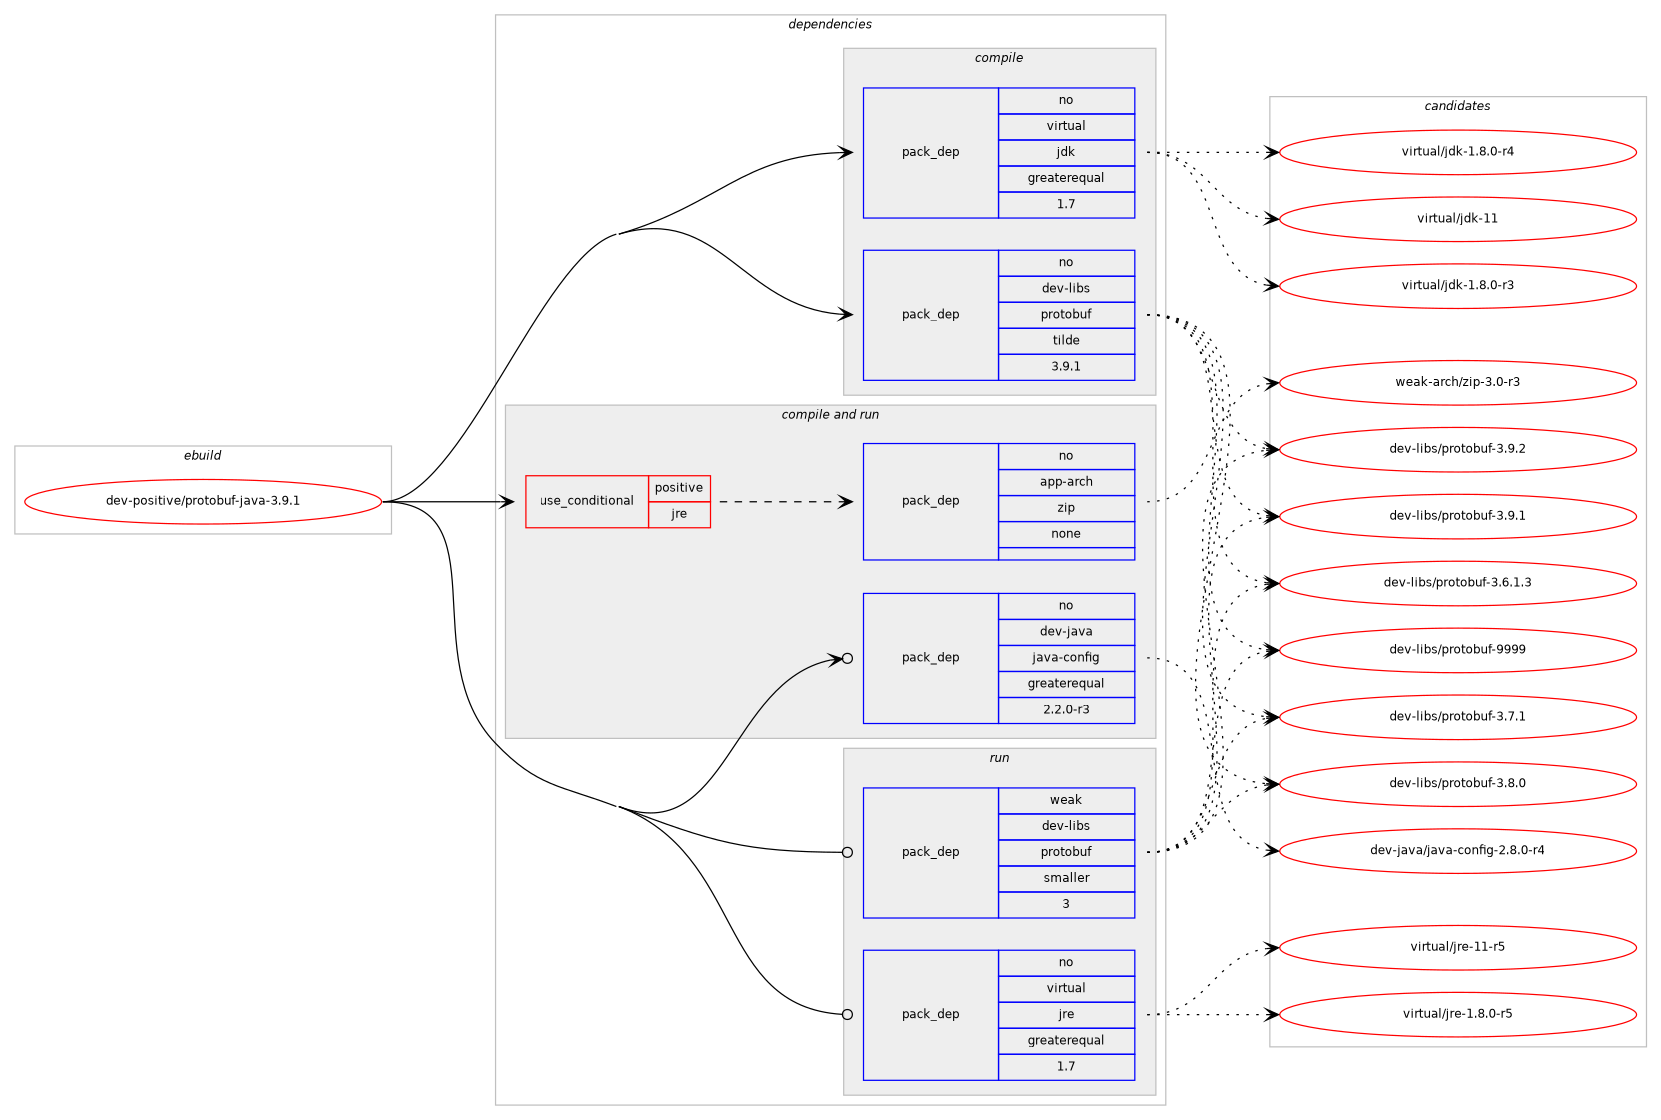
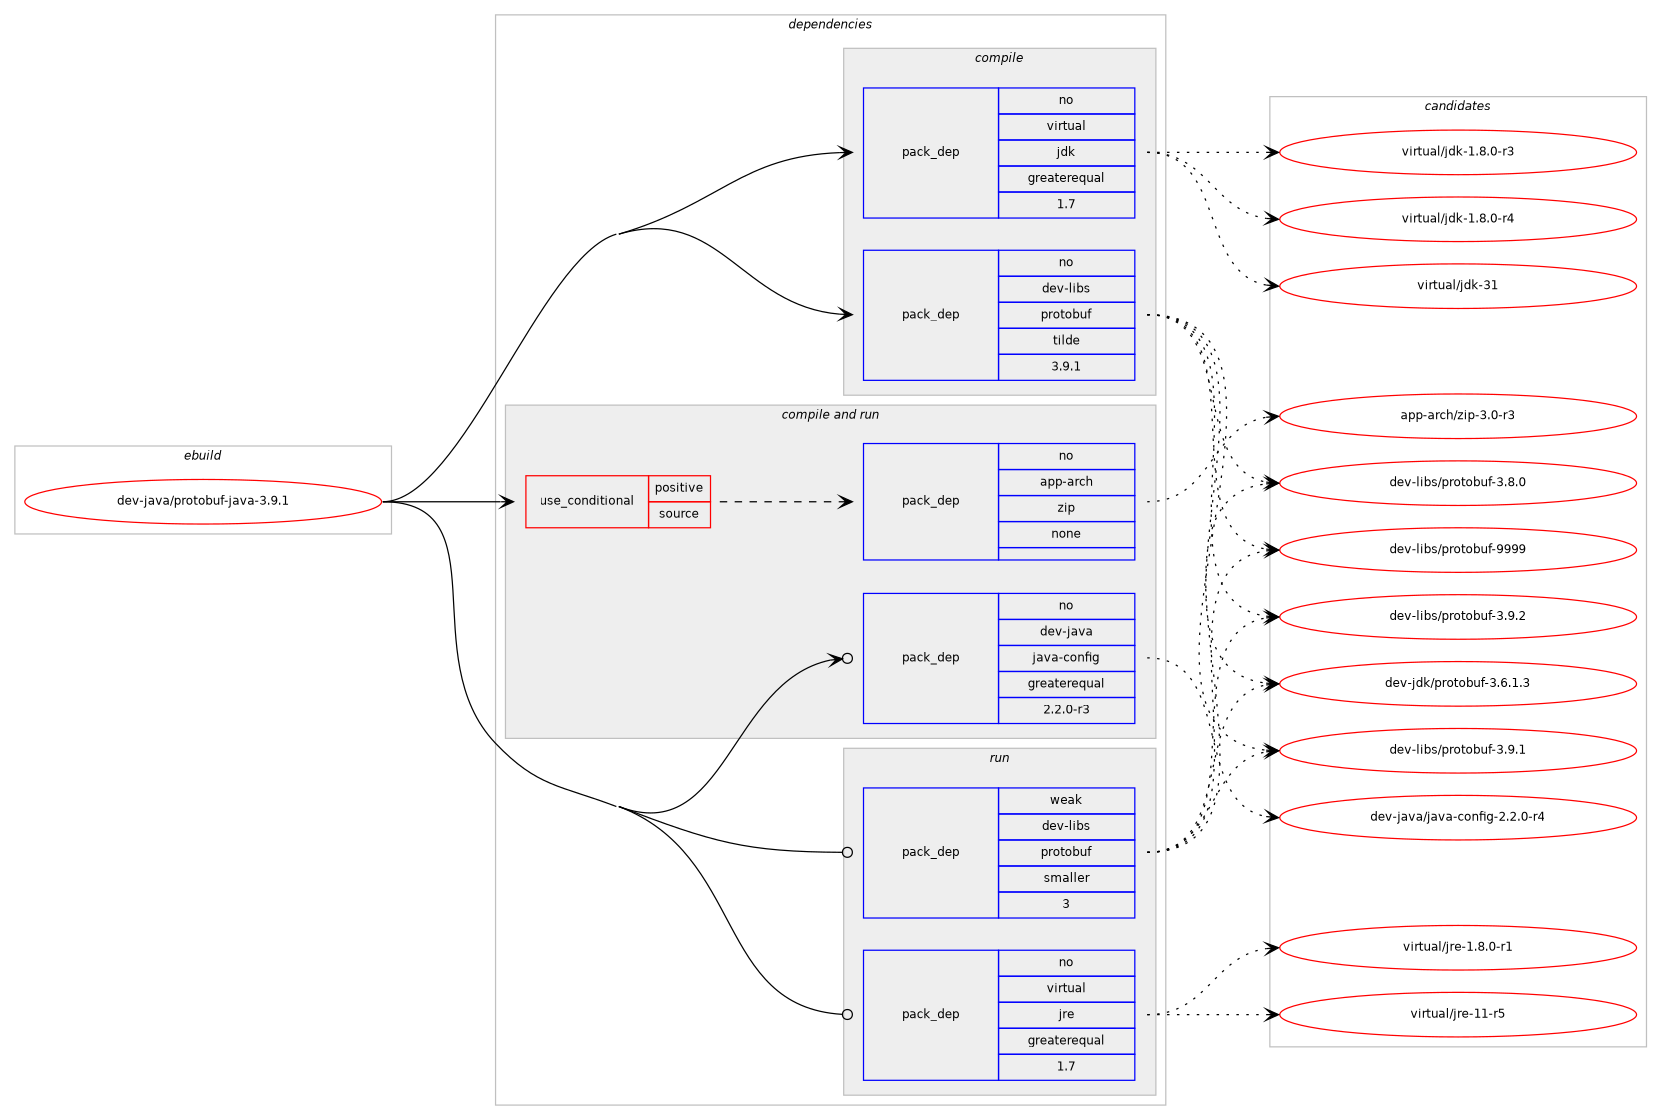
node "virtual/jdk-11": label "virtual/jdk-11" -> "virtual/jdk-31"
node "weak-arch/zip-3.0-r3": label "weak-arch/zip-3.0-r3" -> "app-arch/zip-3.0-r3"
node "dev-positive/protobuf-java-3.9.1": label "dev-positive/protobuf-java-3.9.1" -> "dev-java/protobuf-java-3.9.1"
node "use_conditional": text "jre" -> "source"
node "dev-libs/protobuf-3.6.1.3": label "dev-libs/protobuf-3.6.1.3" -> "dev-jdk/protobuf-3.6.1.3"
node "dev-libs/protobuf-3.7.1": removed
node "dev-java/java-config-2.8.0-r4": label "dev-java/java-config-2.8.0-r4" -> "dev-java/java-config-2.2.0-r4"
node "virtual/jre-1.8.0-r5": label "virtual/jre-1.8.0-r5" -> "virtual/jre-1.8.0-r1"
